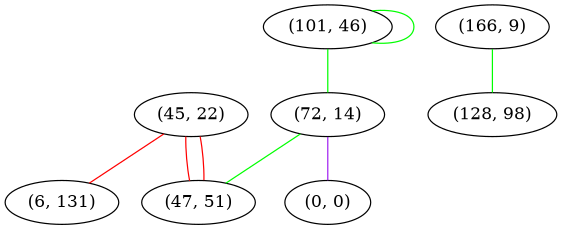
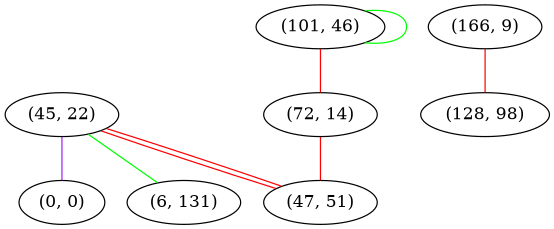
edge "(101, 46)" -- "(72, 14)": color green -> red
edge "(166, 9)" -- "(128, 98)": color green -> red
edge "(45, 22)" -- "(6, 131)": color red -> green
edge "(72, 14)" -- "(47, 51)": color green -> red
edge "(72, 14)" -- "(0, 0)": now "(45, 22)" -- "(0, 0)"
